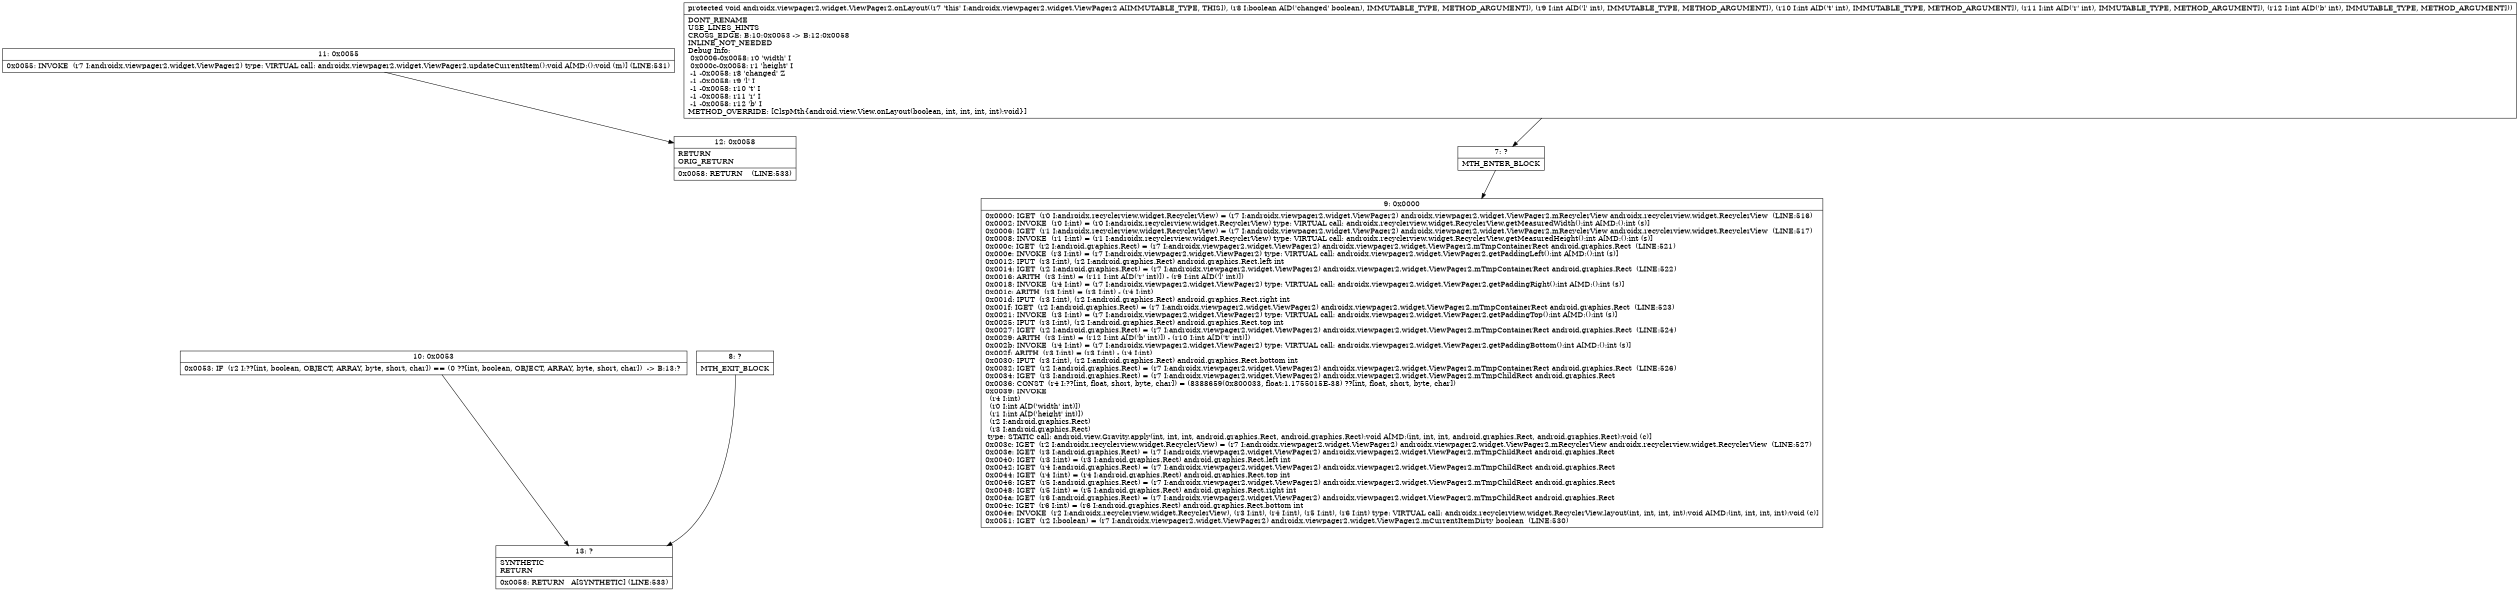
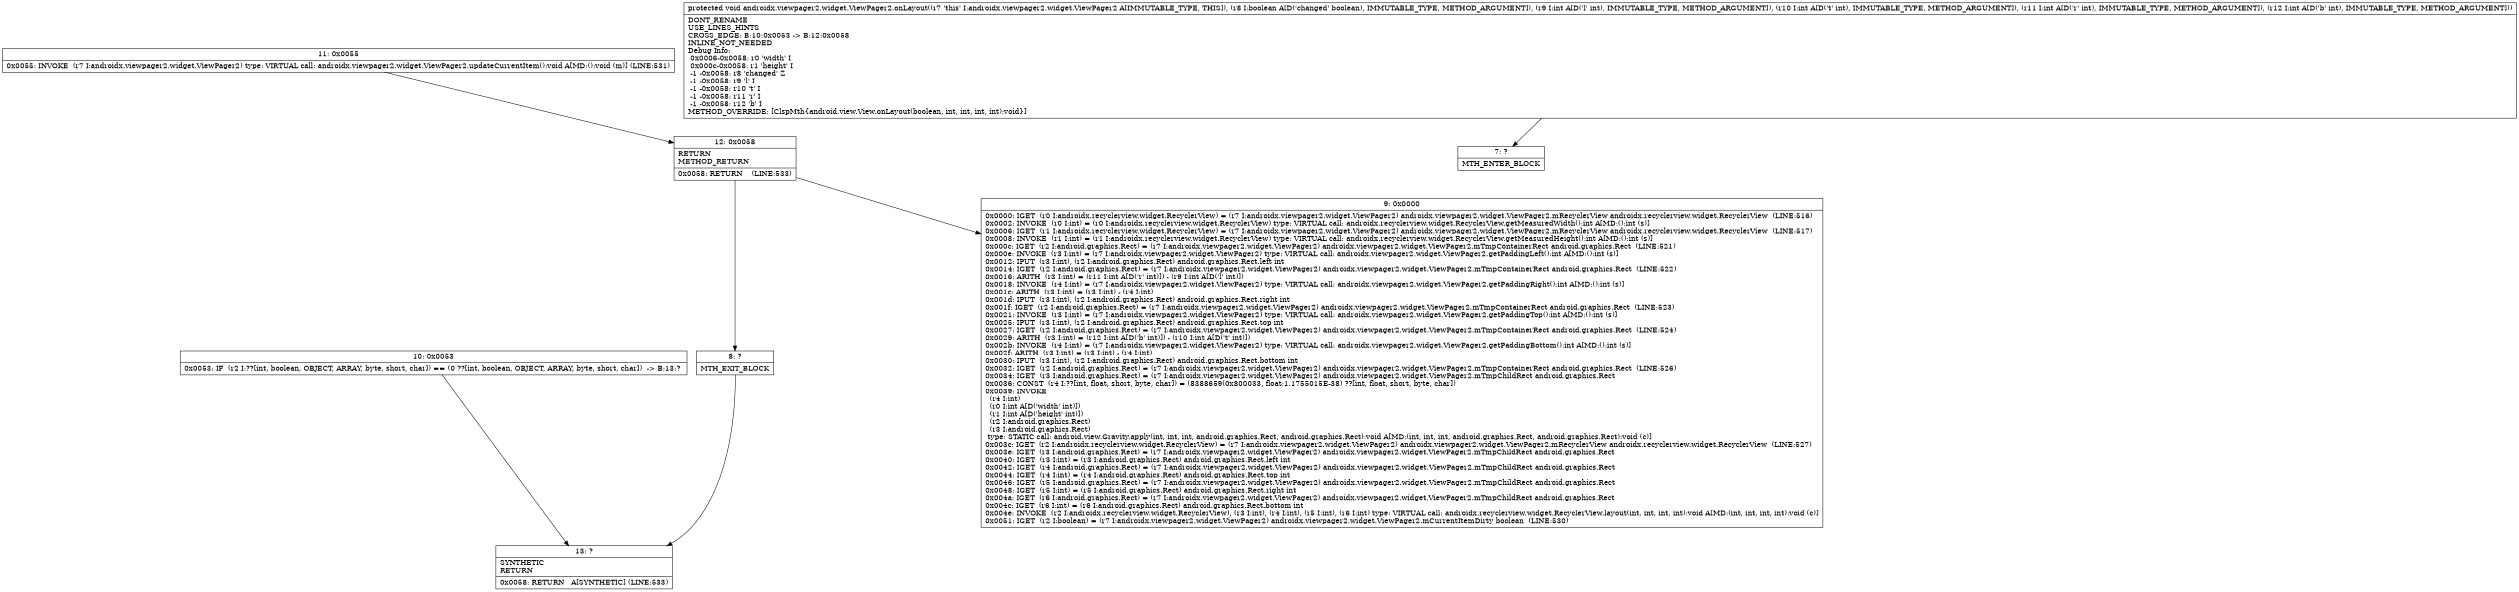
node "12: 0x0058": text "ORIG_RETURN" -> "METHOD_RETURN"
edge "7: ?" -> "9: 0x0000": now "12: 0x0058" -> "9: 0x0000"
edge "12: 0x0058" -> "8: ?": added
